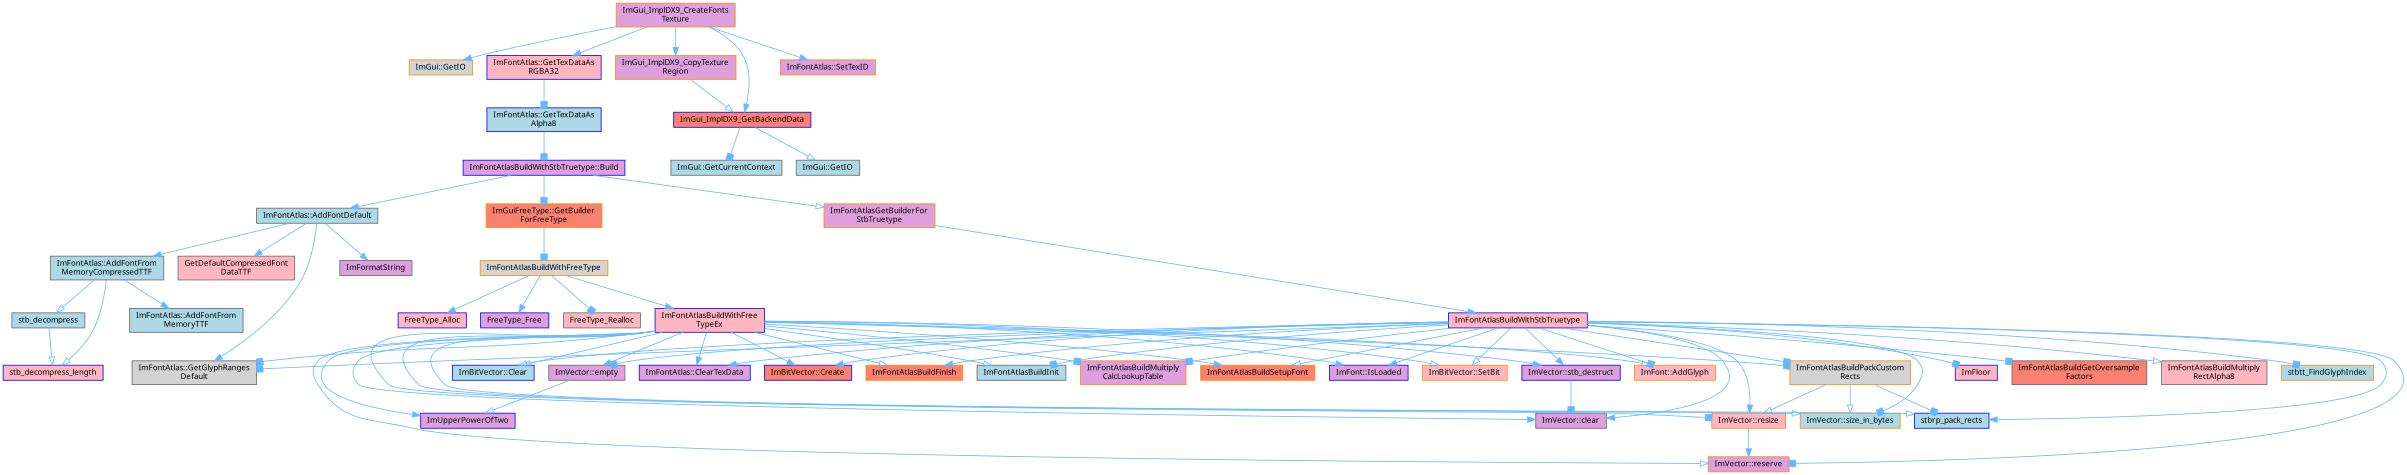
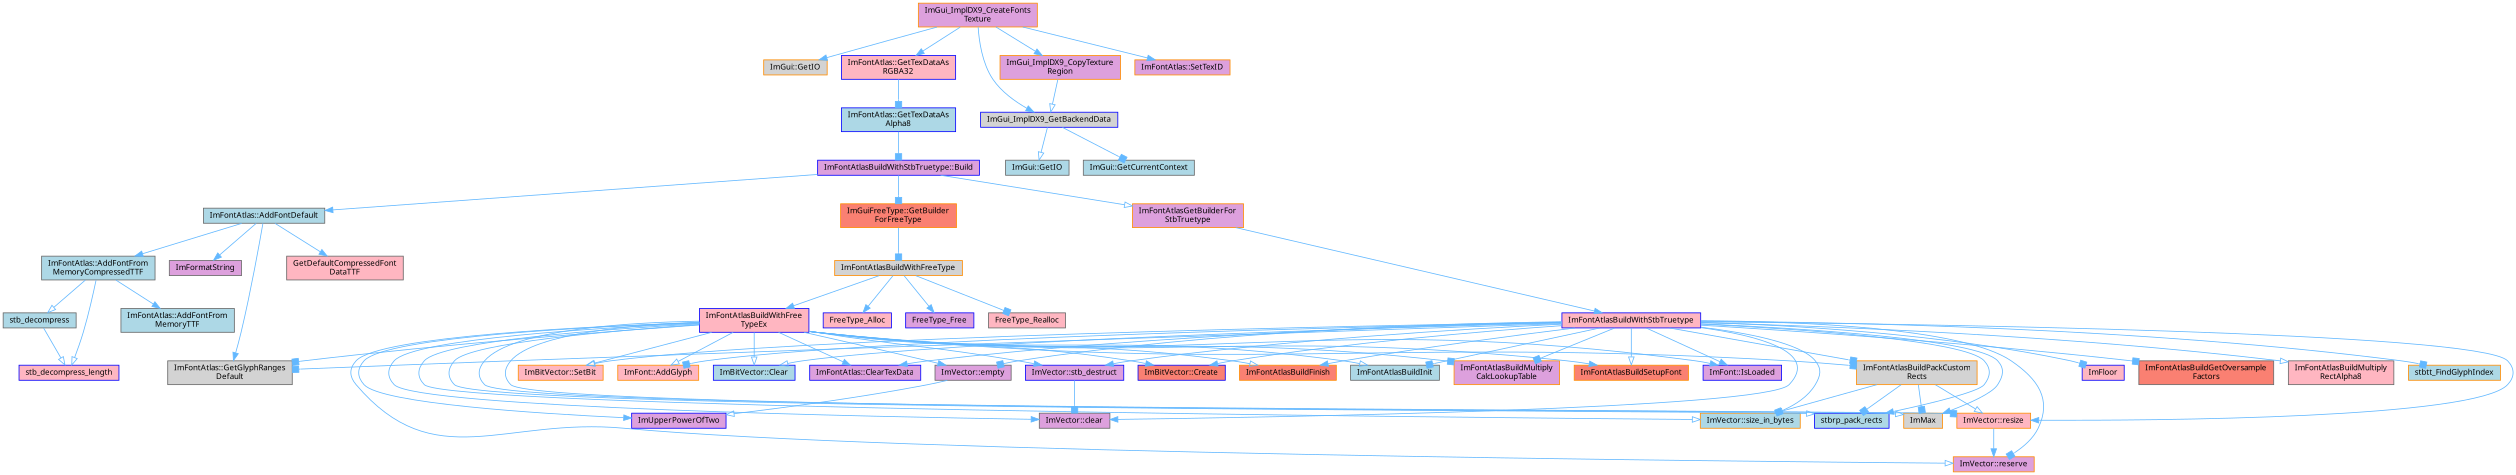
node "ImGui_ImplDX9_GetBackendData": fillcolor salmon -> lightgrey
node "ImMax": added
